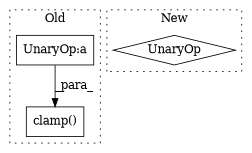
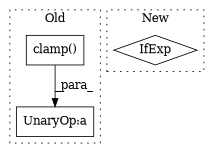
node "UnaryOp": label "UnaryOp" -> "IfExp"
edge "UnaryOp:a" -> "clamp()": reversed
